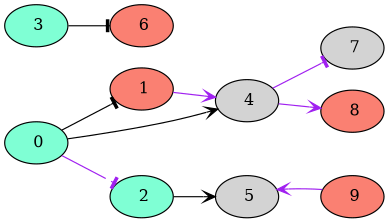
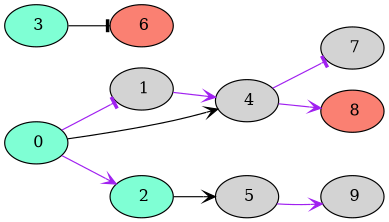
node "1": fillcolor salmon -> lightgrey
edge "0" -> "1": color black -> purple
edge "0" -> "2": arrowhead tee -> vee
edge "9" -> "5": reversed
node "9": fillcolor salmon -> lightgrey
